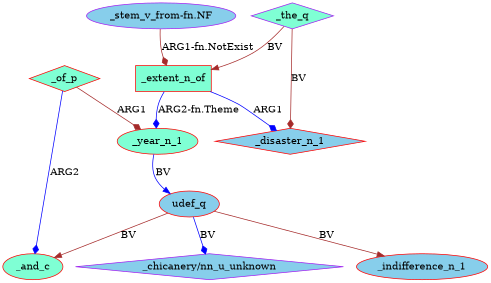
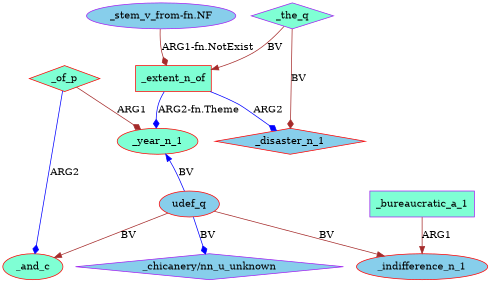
edge "_extent_n_of" -> "_disaster_n_1": label "ARG1" -> "ARG2"
edge "_year_n_1" -> "udef_q": reversed
node "_bureaucratic_a_1": added
